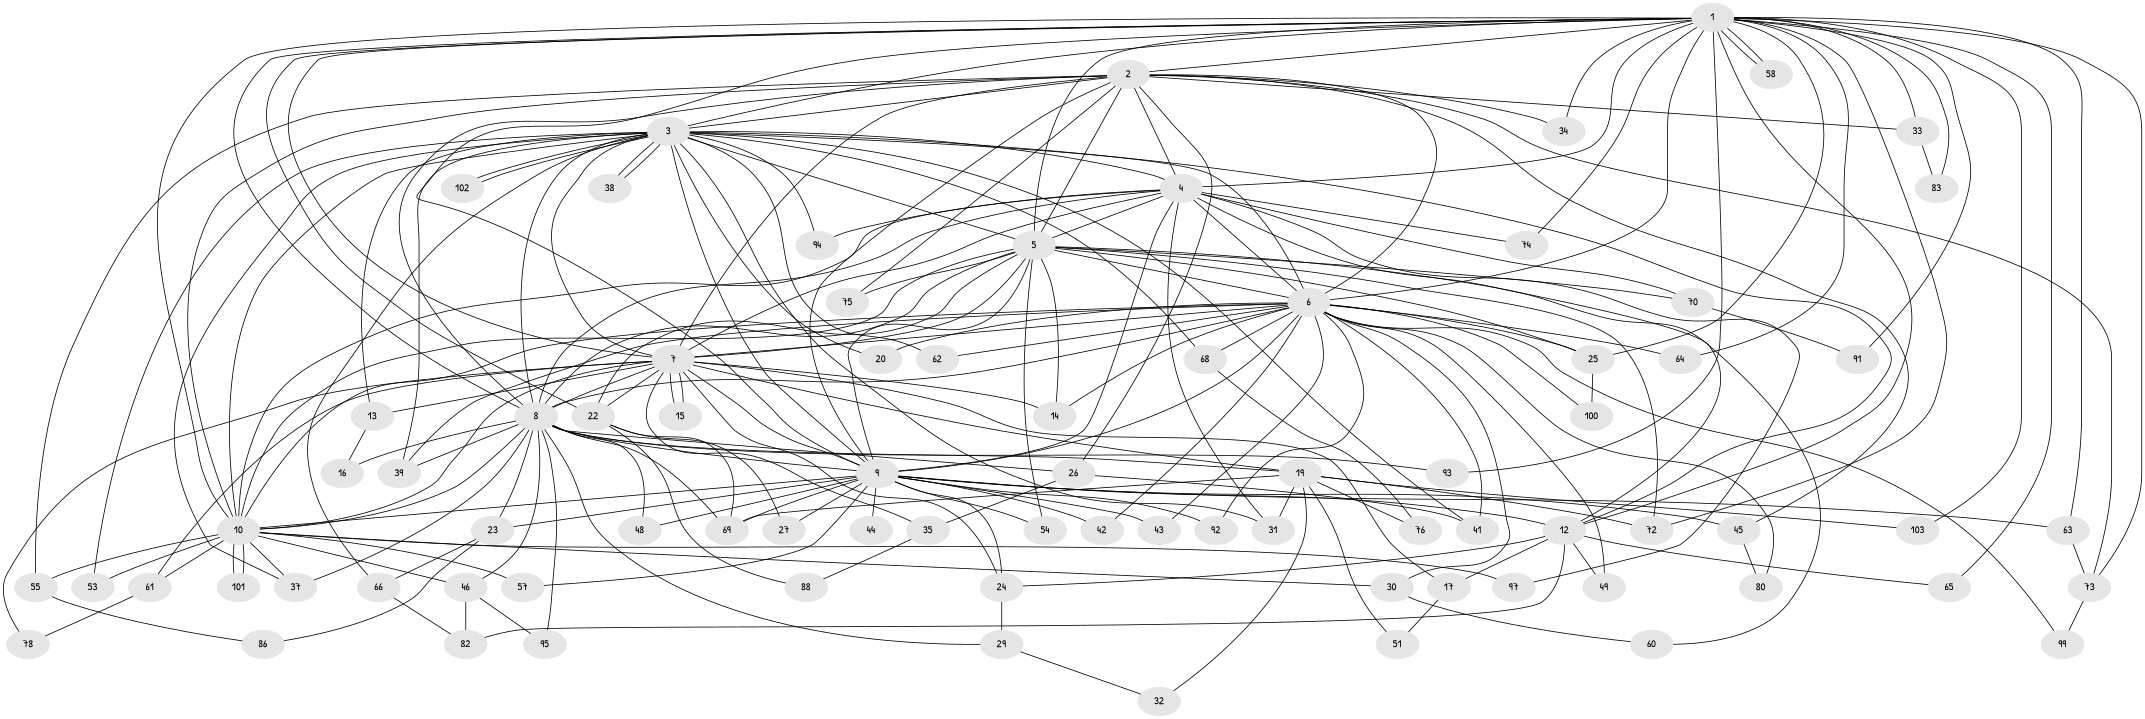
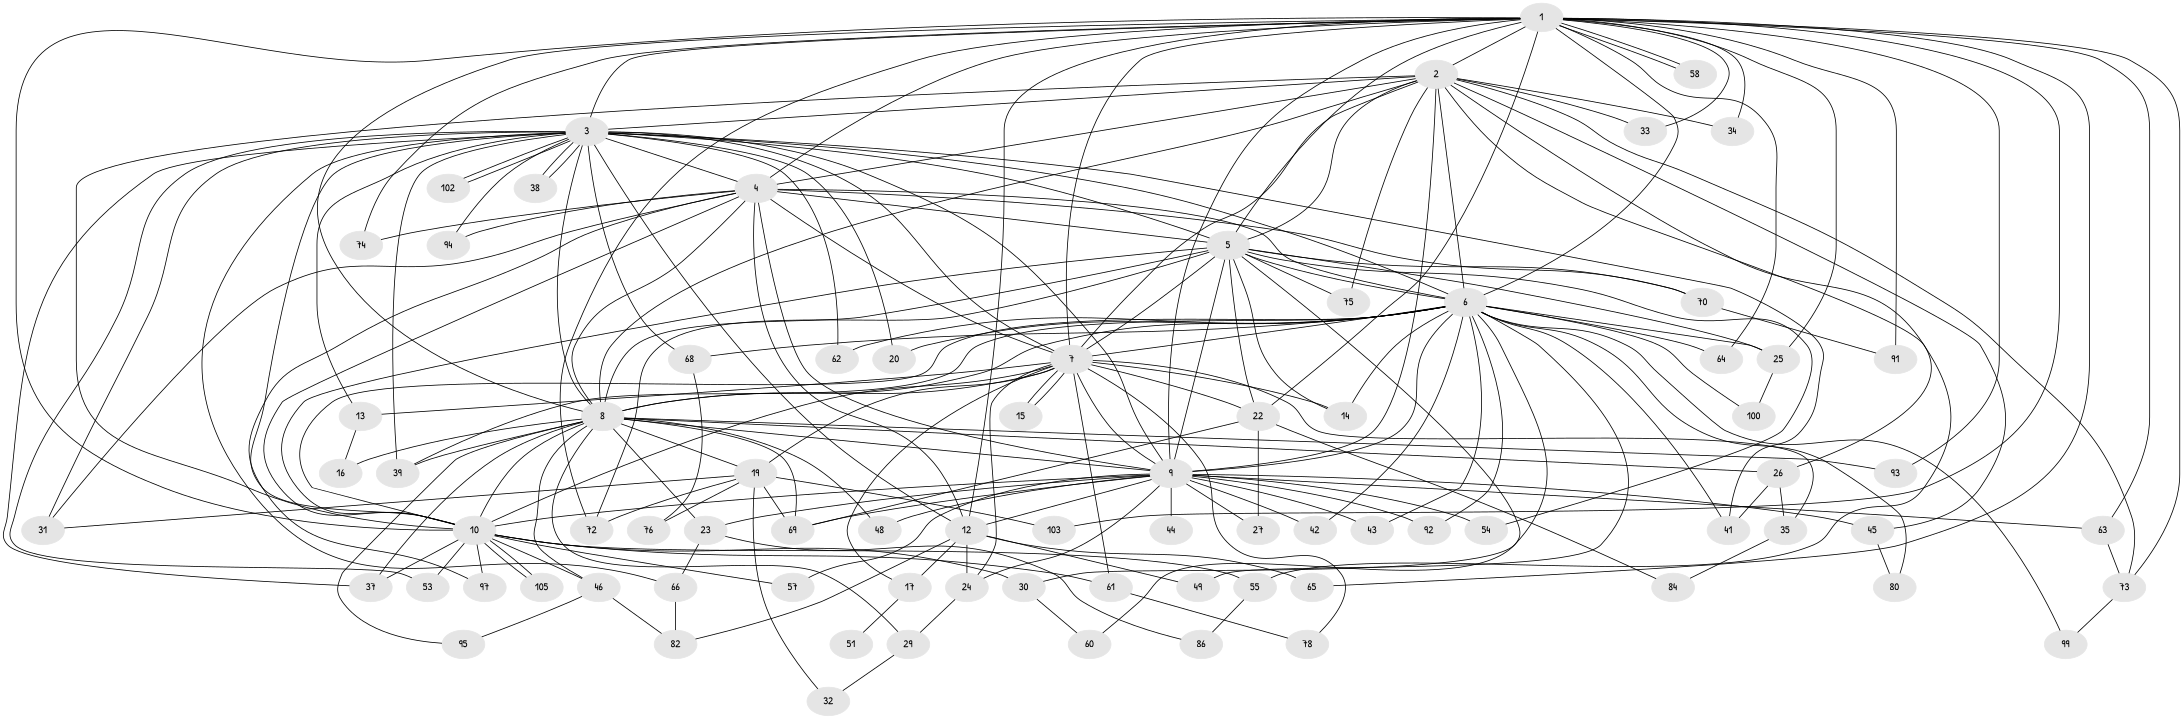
node "83": removed
edge "19" -- "51": removed
node "101": label "101" -> "105"
node "88": label "88" -> "84"
